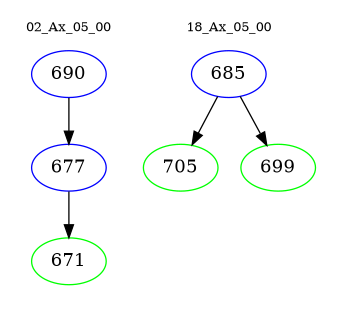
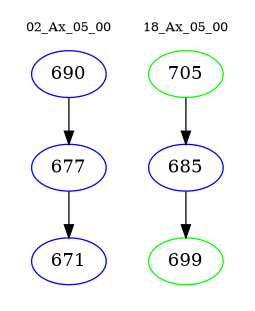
edge "685" -> "705": reversed
node "671": color green -> blue
